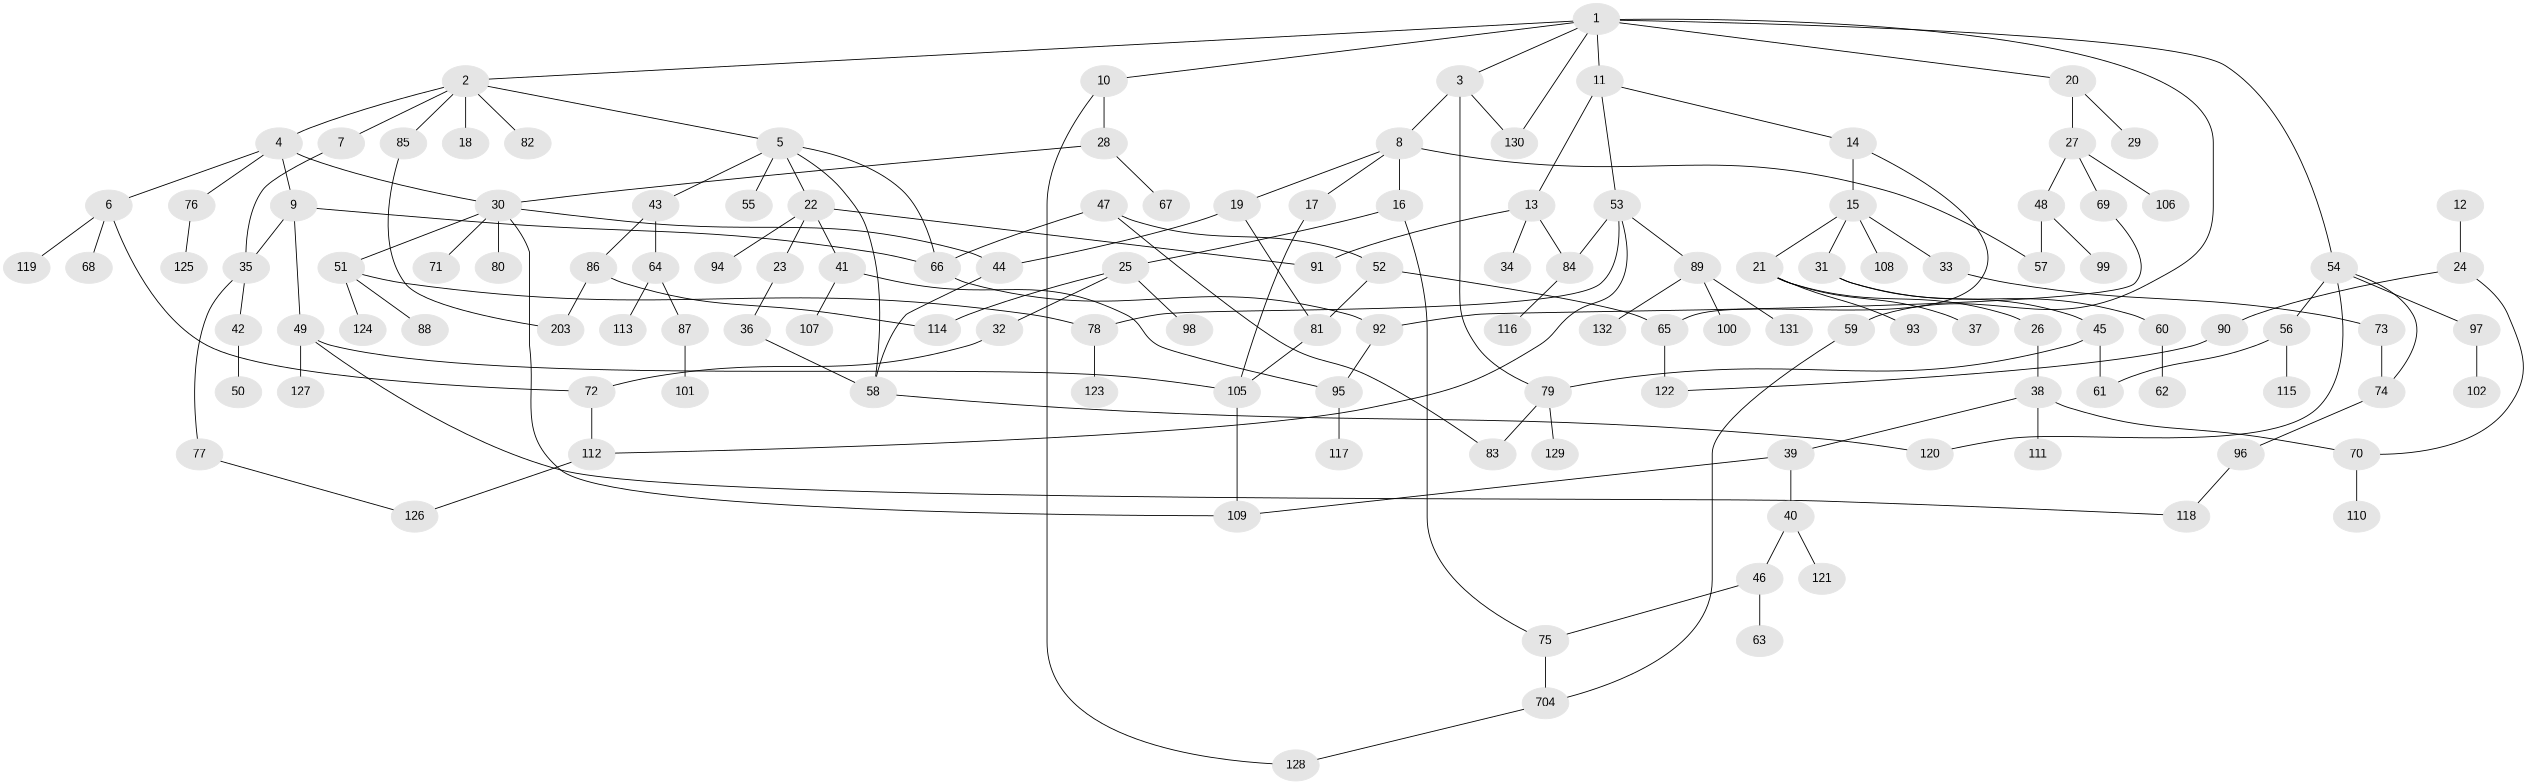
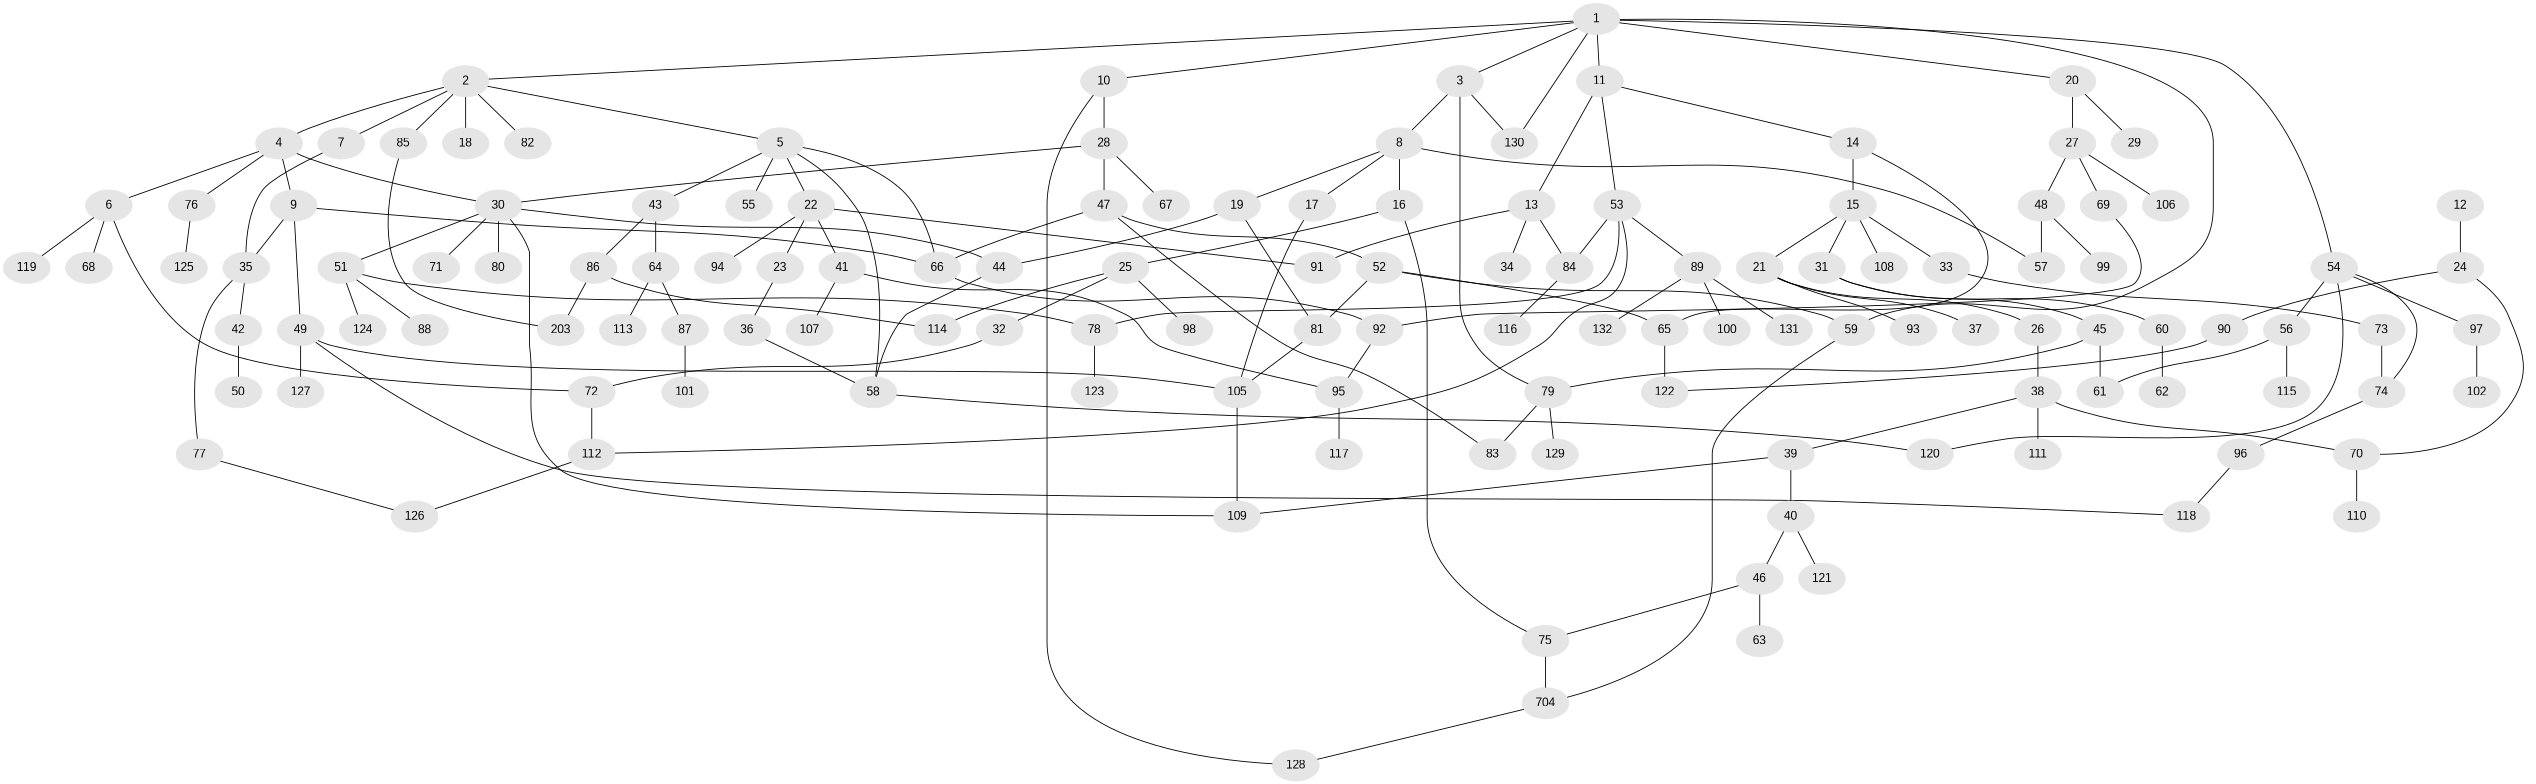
edge "28" -- "47": added
edge "52" -- "59": added
